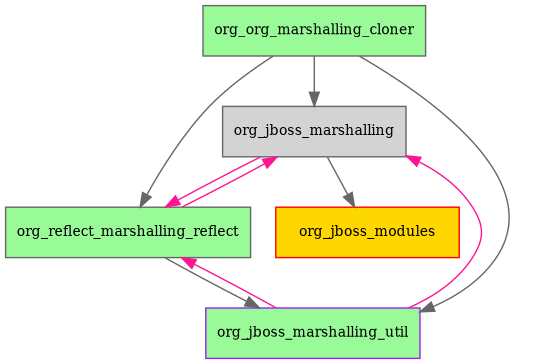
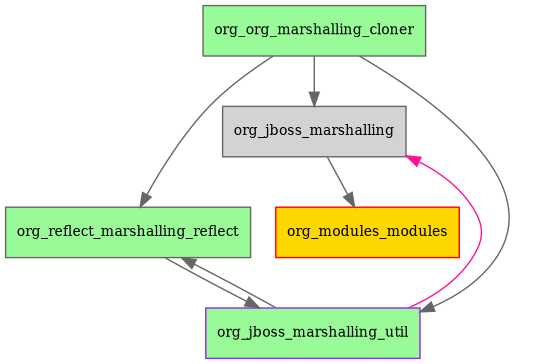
edge "org_jboss_marshalling" -> "org_reflect_marshalling_reflect": removed
edge "org_reflect_marshalling_reflect" -> "org_jboss_marshalling": removed
node "org_jboss_modules": label "org_jboss_modules" -> "org_modules_modules"
edge "org_jboss_marshalling_util" -> "org_reflect_marshalling_reflect": color deeppink -> gray40
